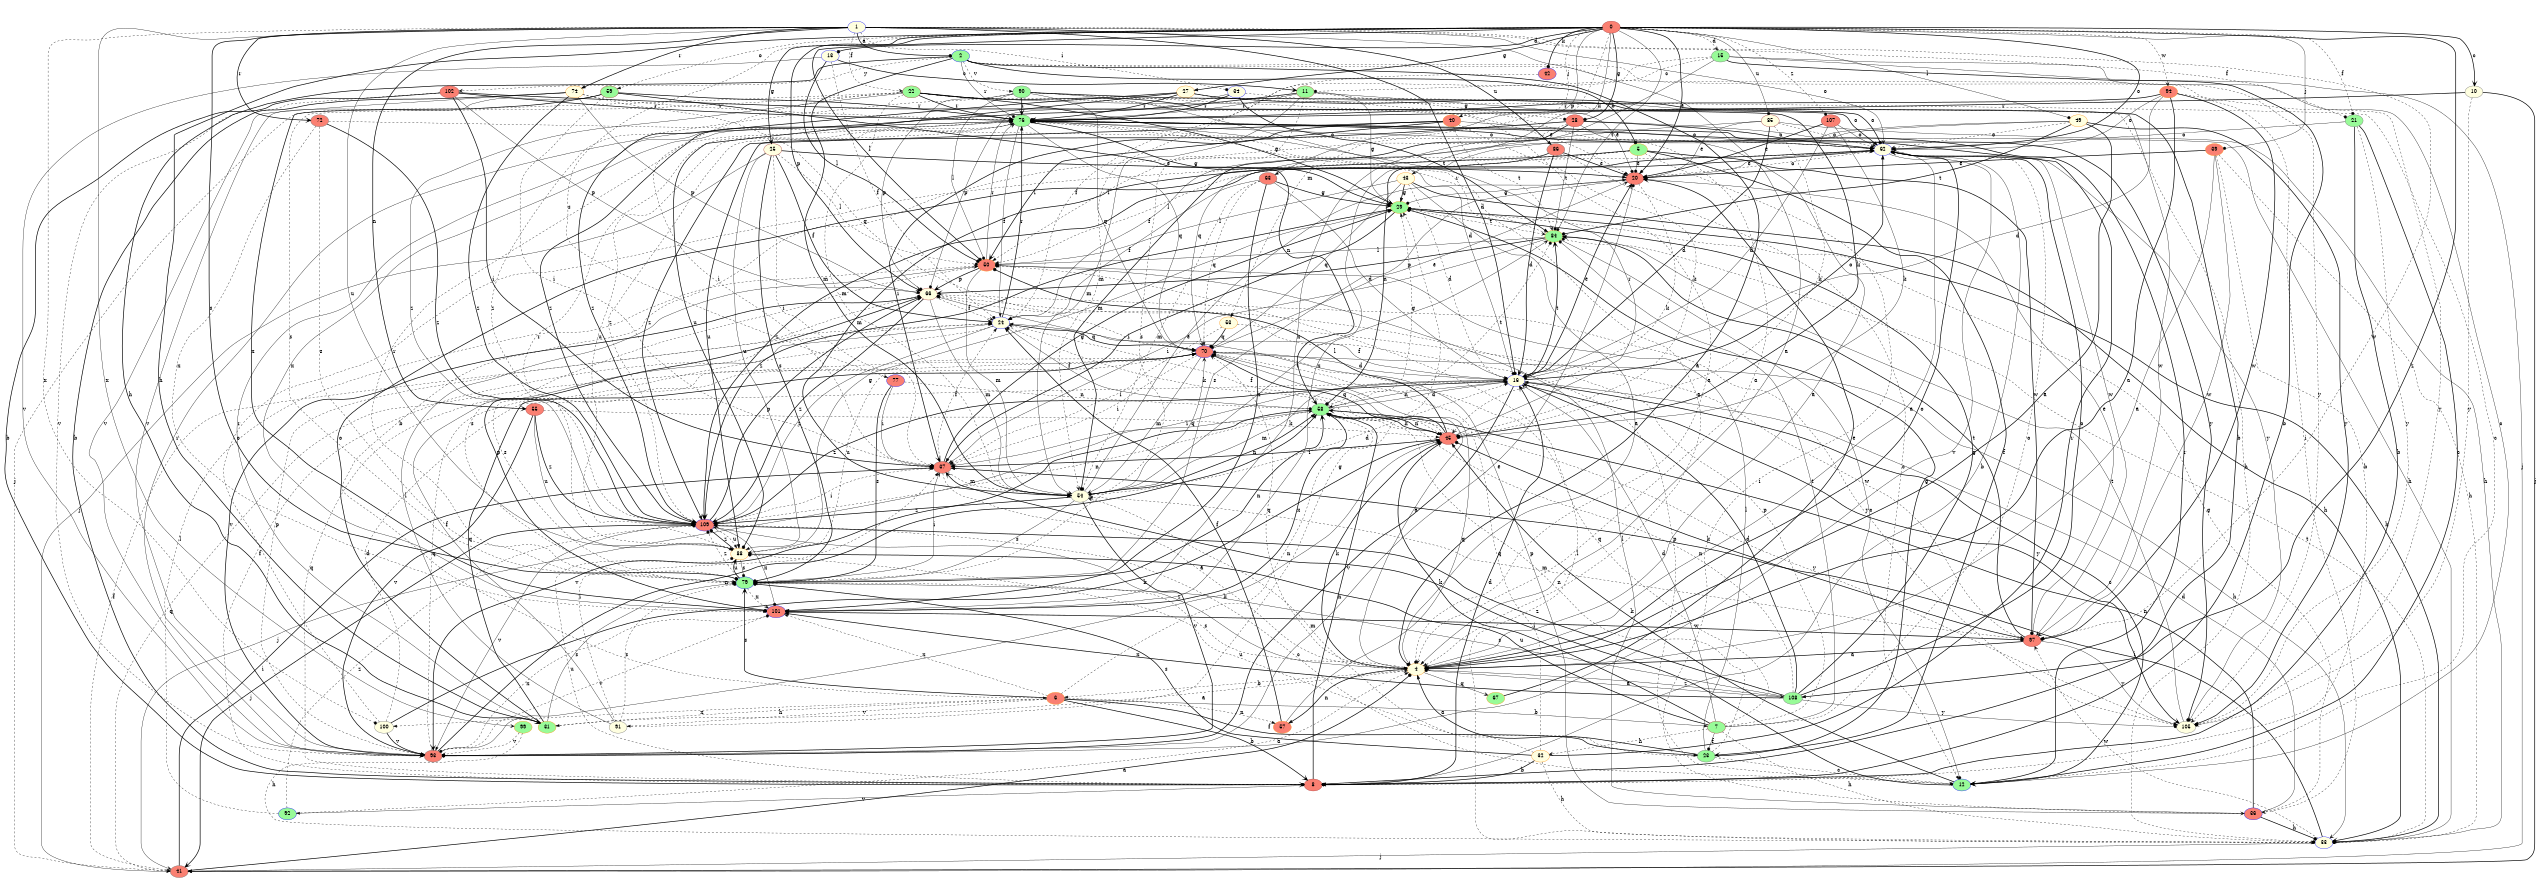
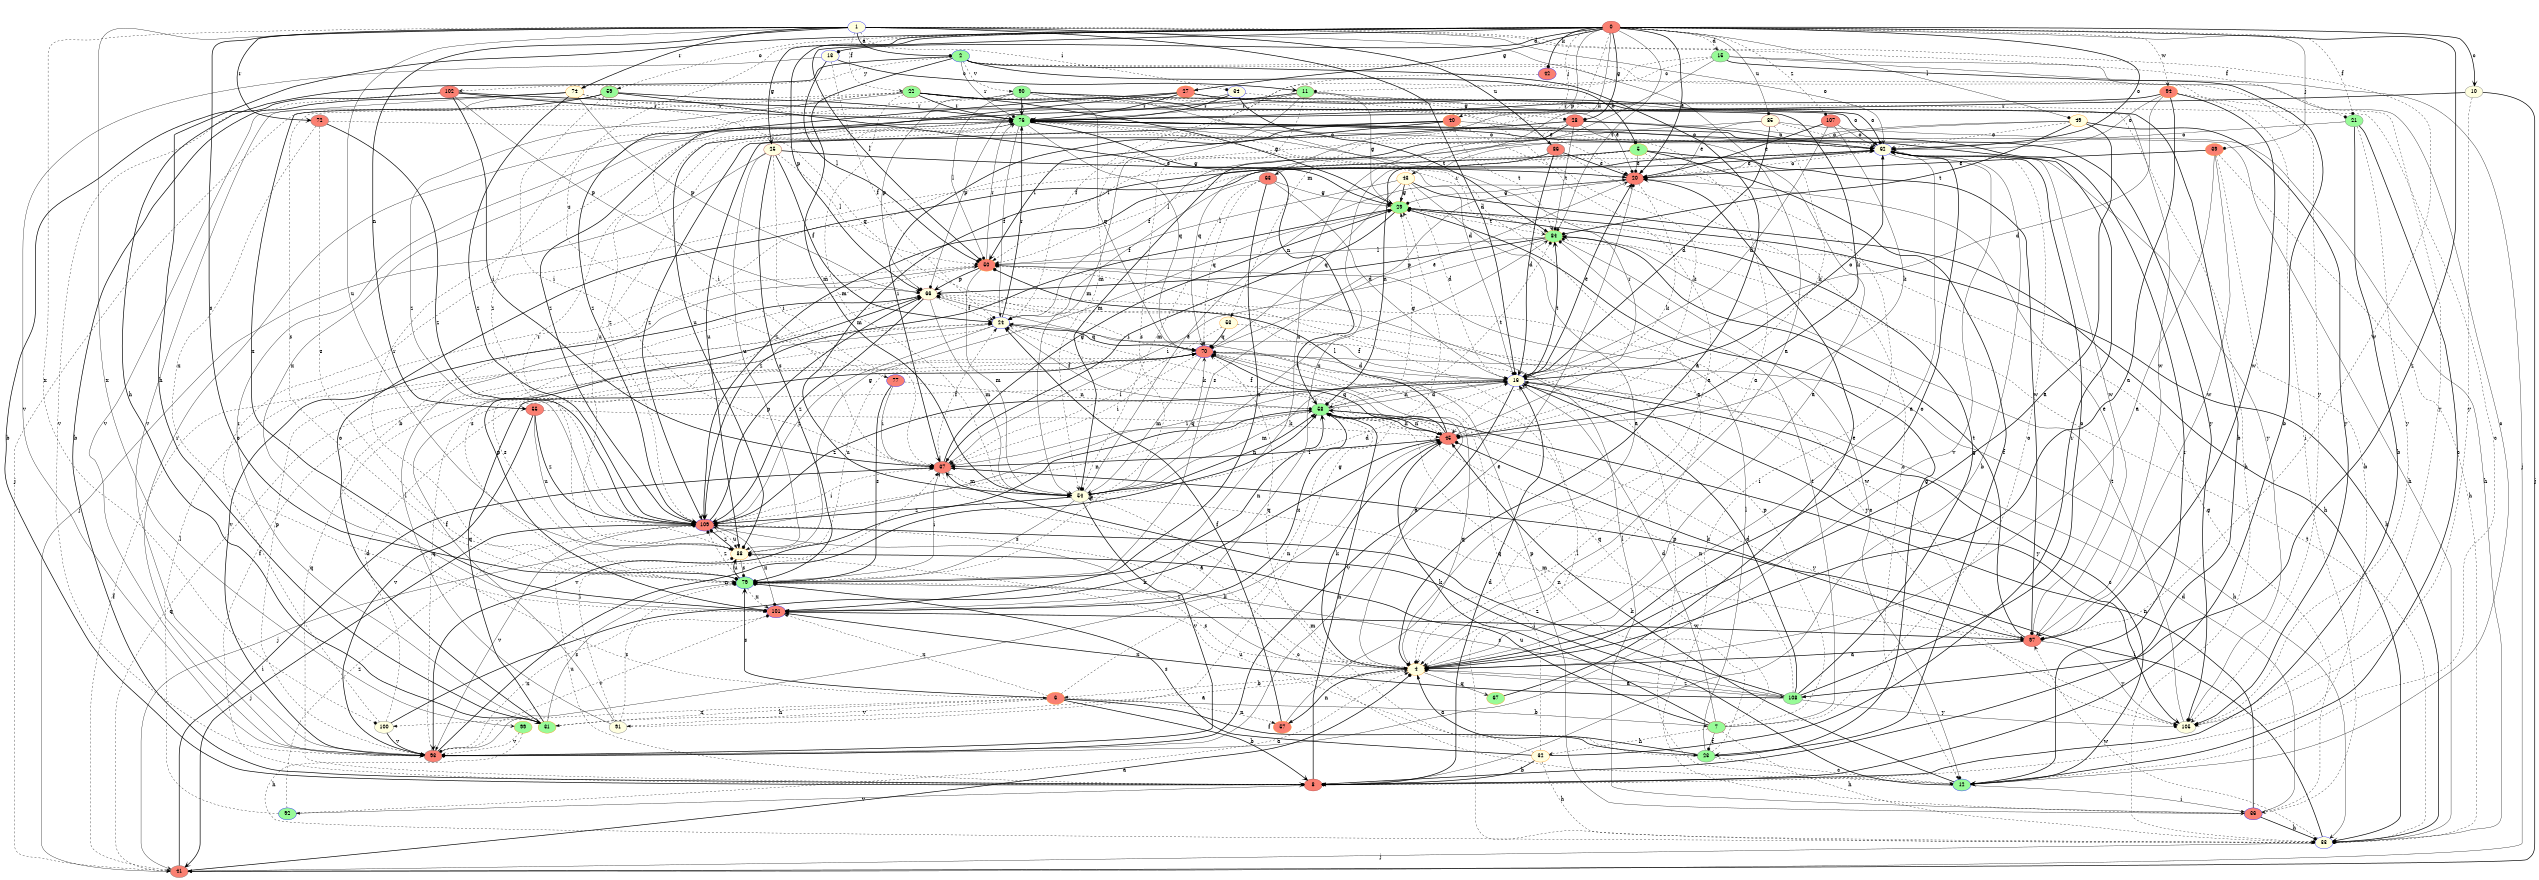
node "27": fillcolor lightyellow -> salmon
edge "63" -> "29": style bold -> solid
edge "12" -> "36": added, label "i"
